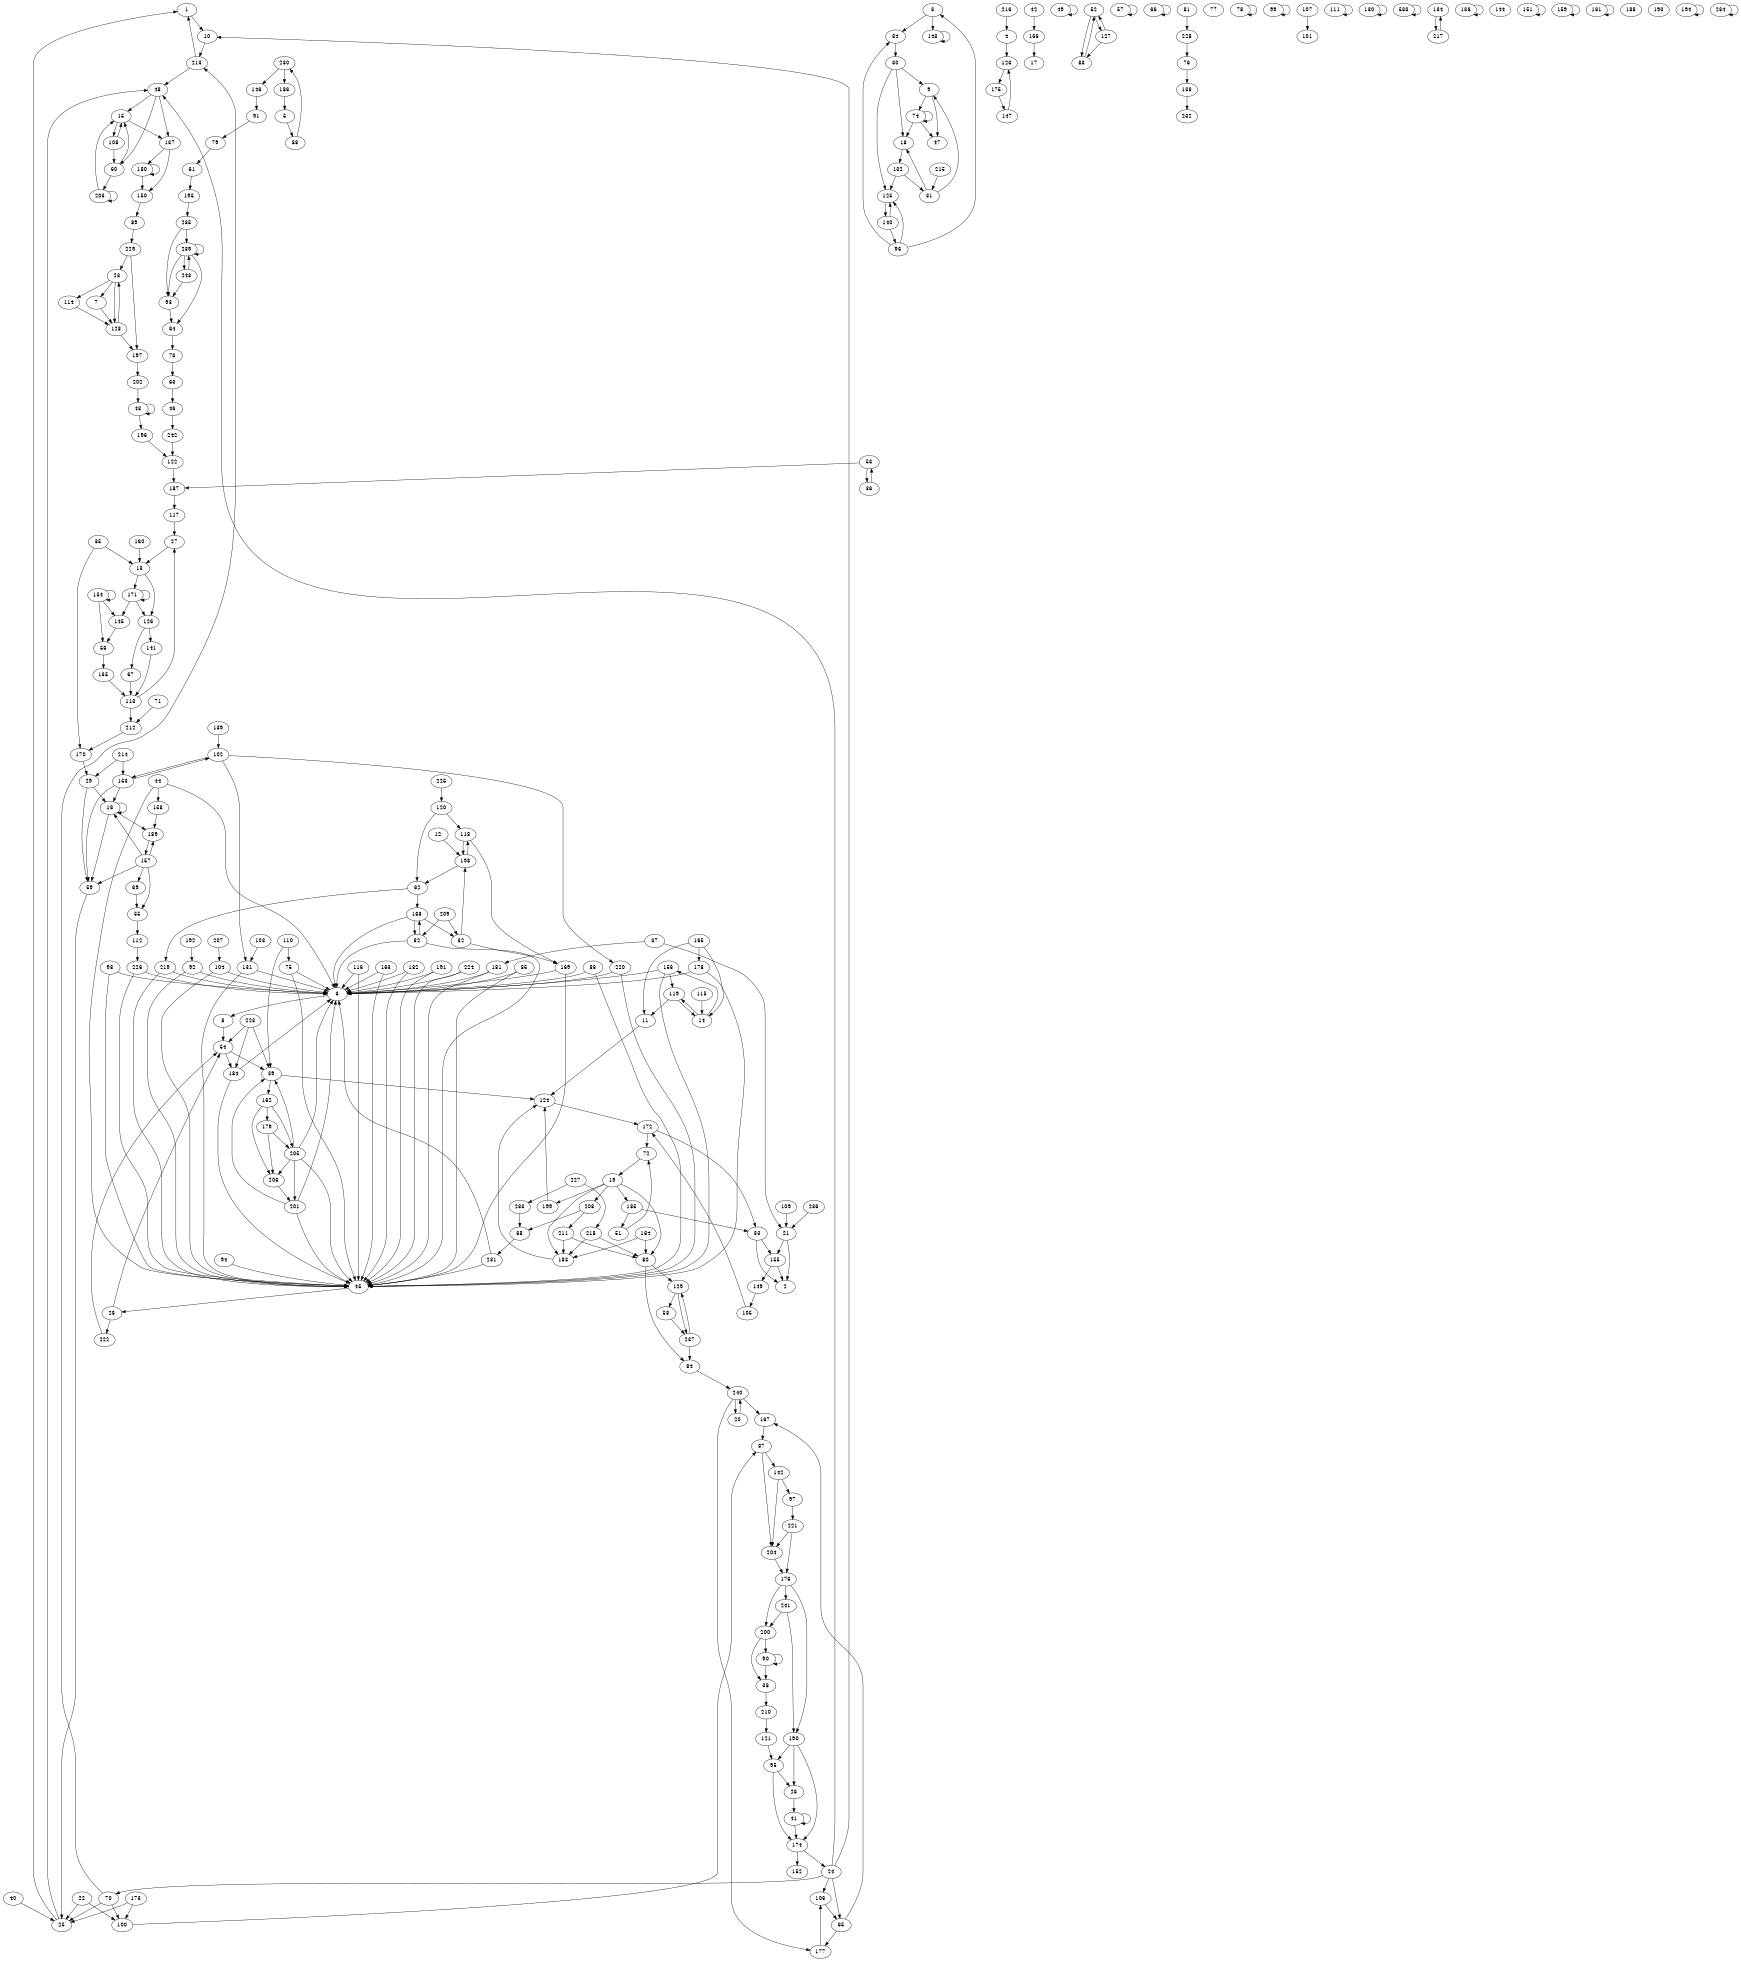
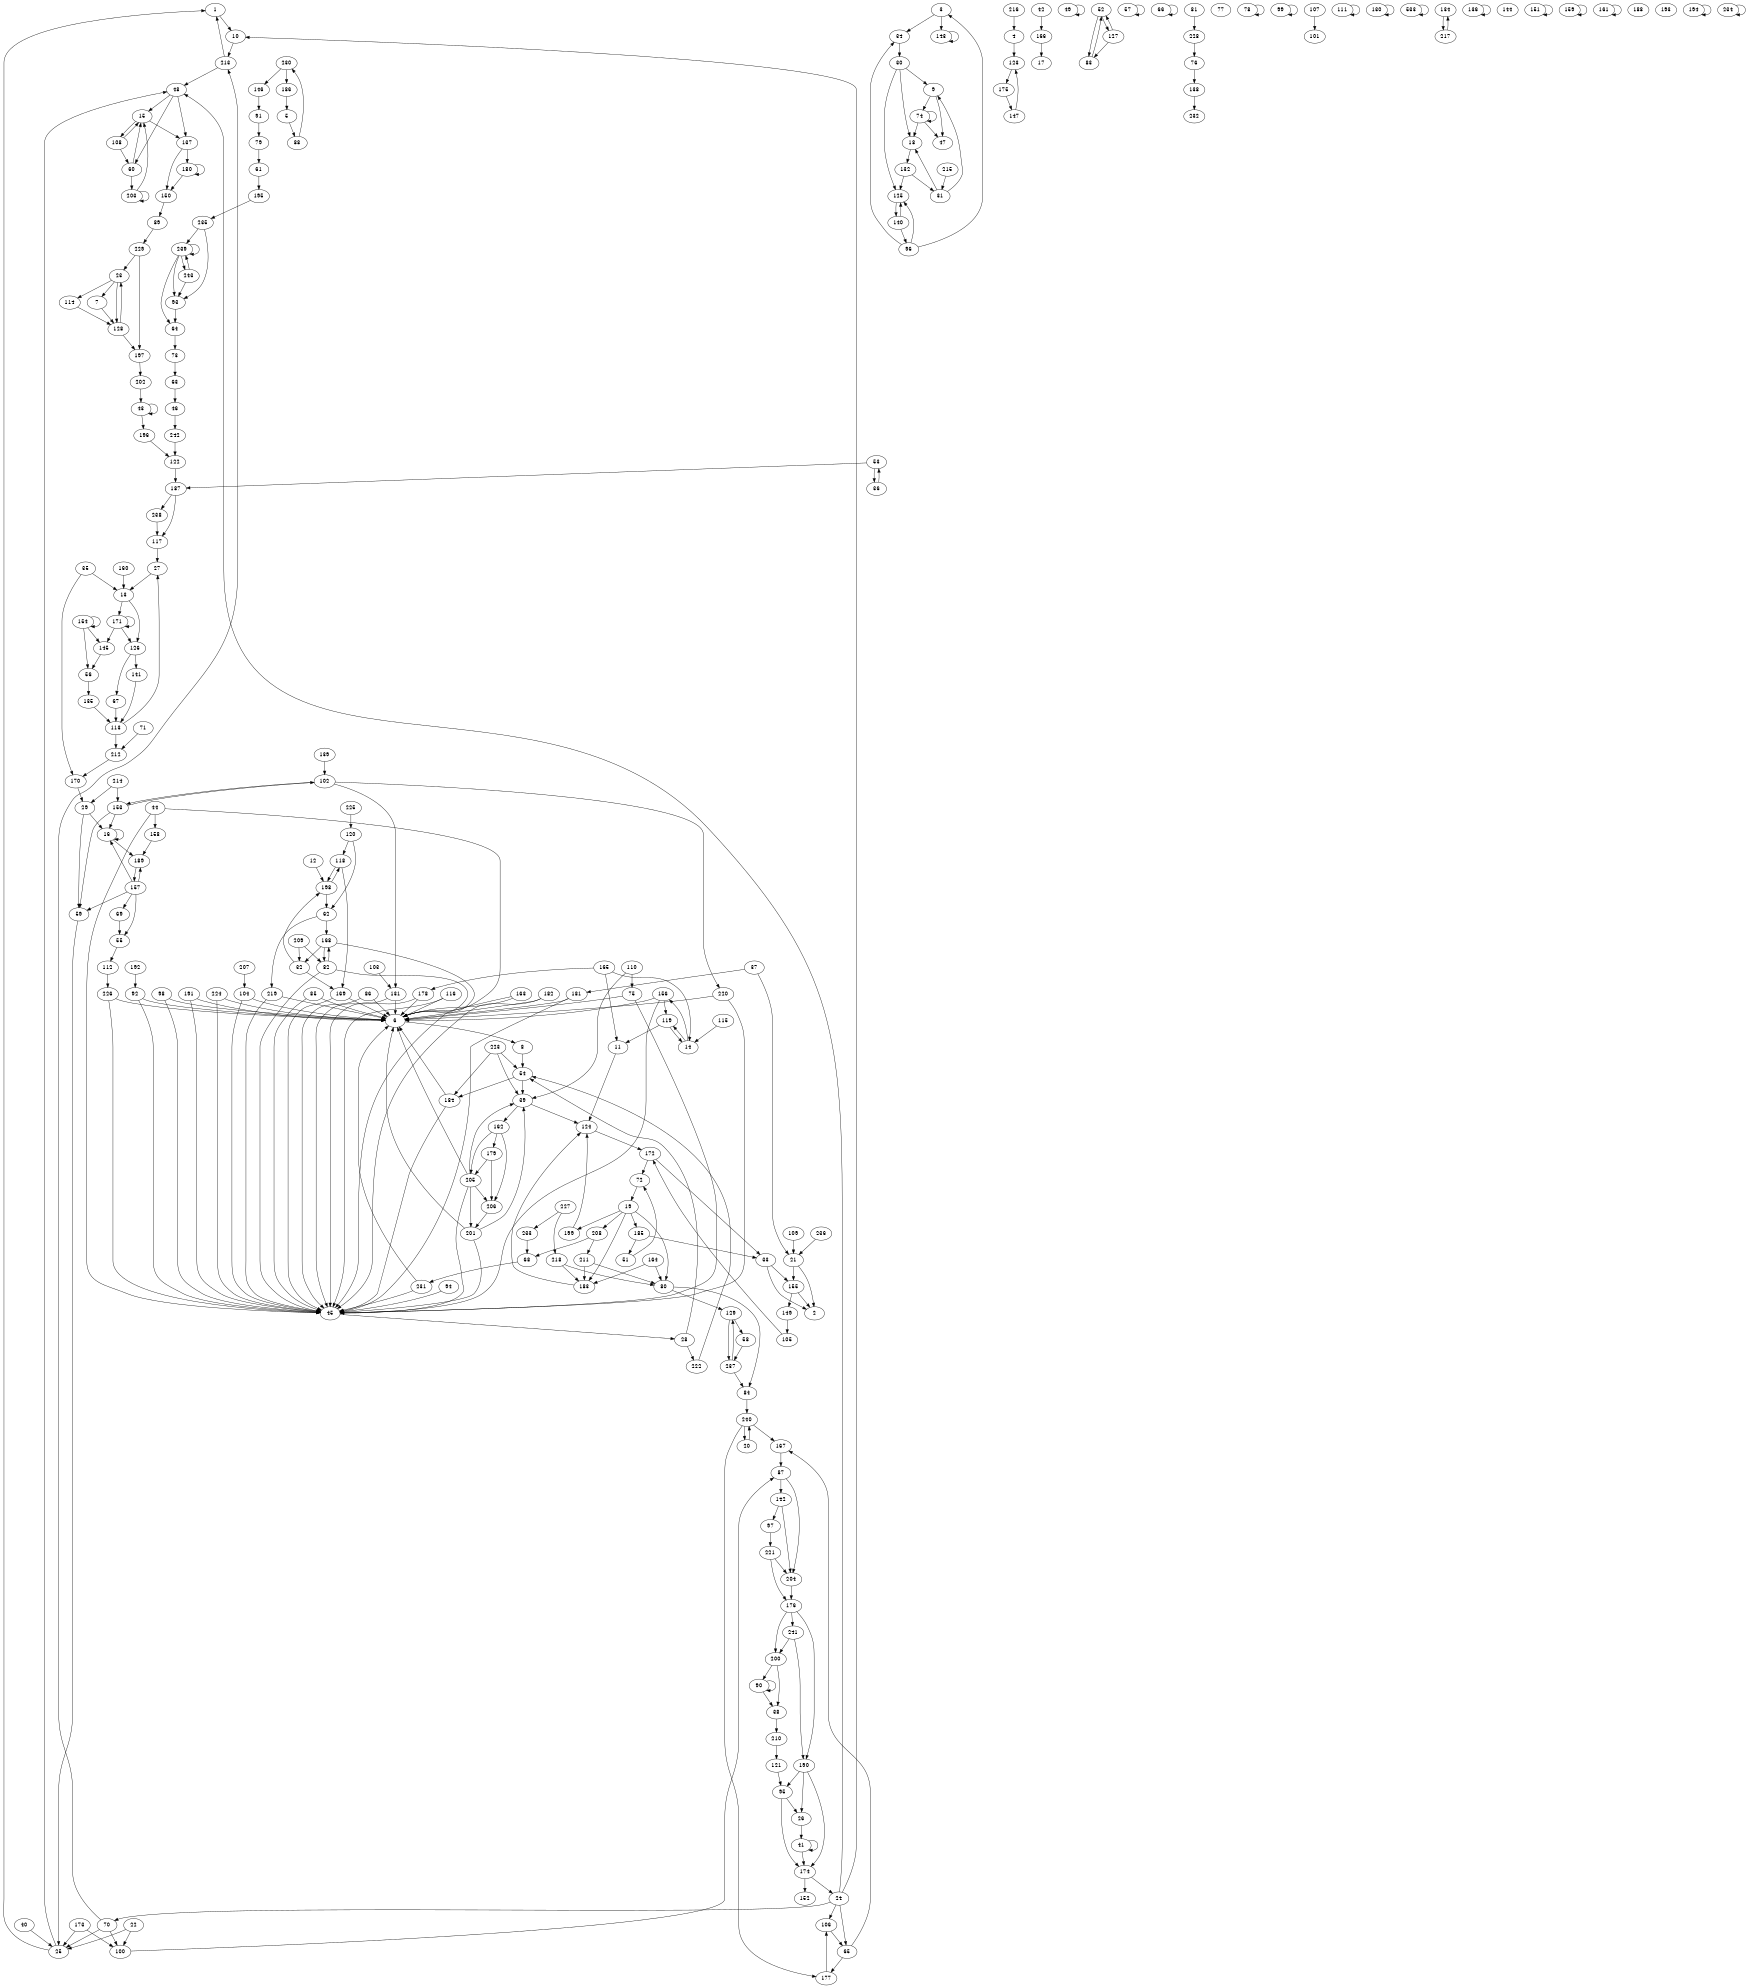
node "238": added
edge "16" -> "59": removed
